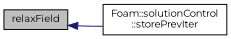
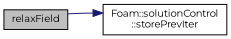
edge "Foam::solutionControl ::storePrevIter" -> "relaxField": reversed
